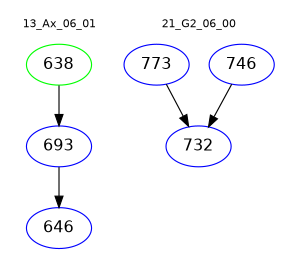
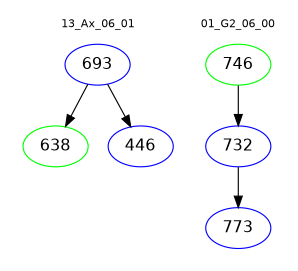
cluster "21_G2_06_00": label "21_G2_06_00" -> "01_G2_06_00"
node "746": color blue -> green
edge "638" -> "693": reversed
edge "773" -> "732": reversed
node "646": label "646" -> "446"
